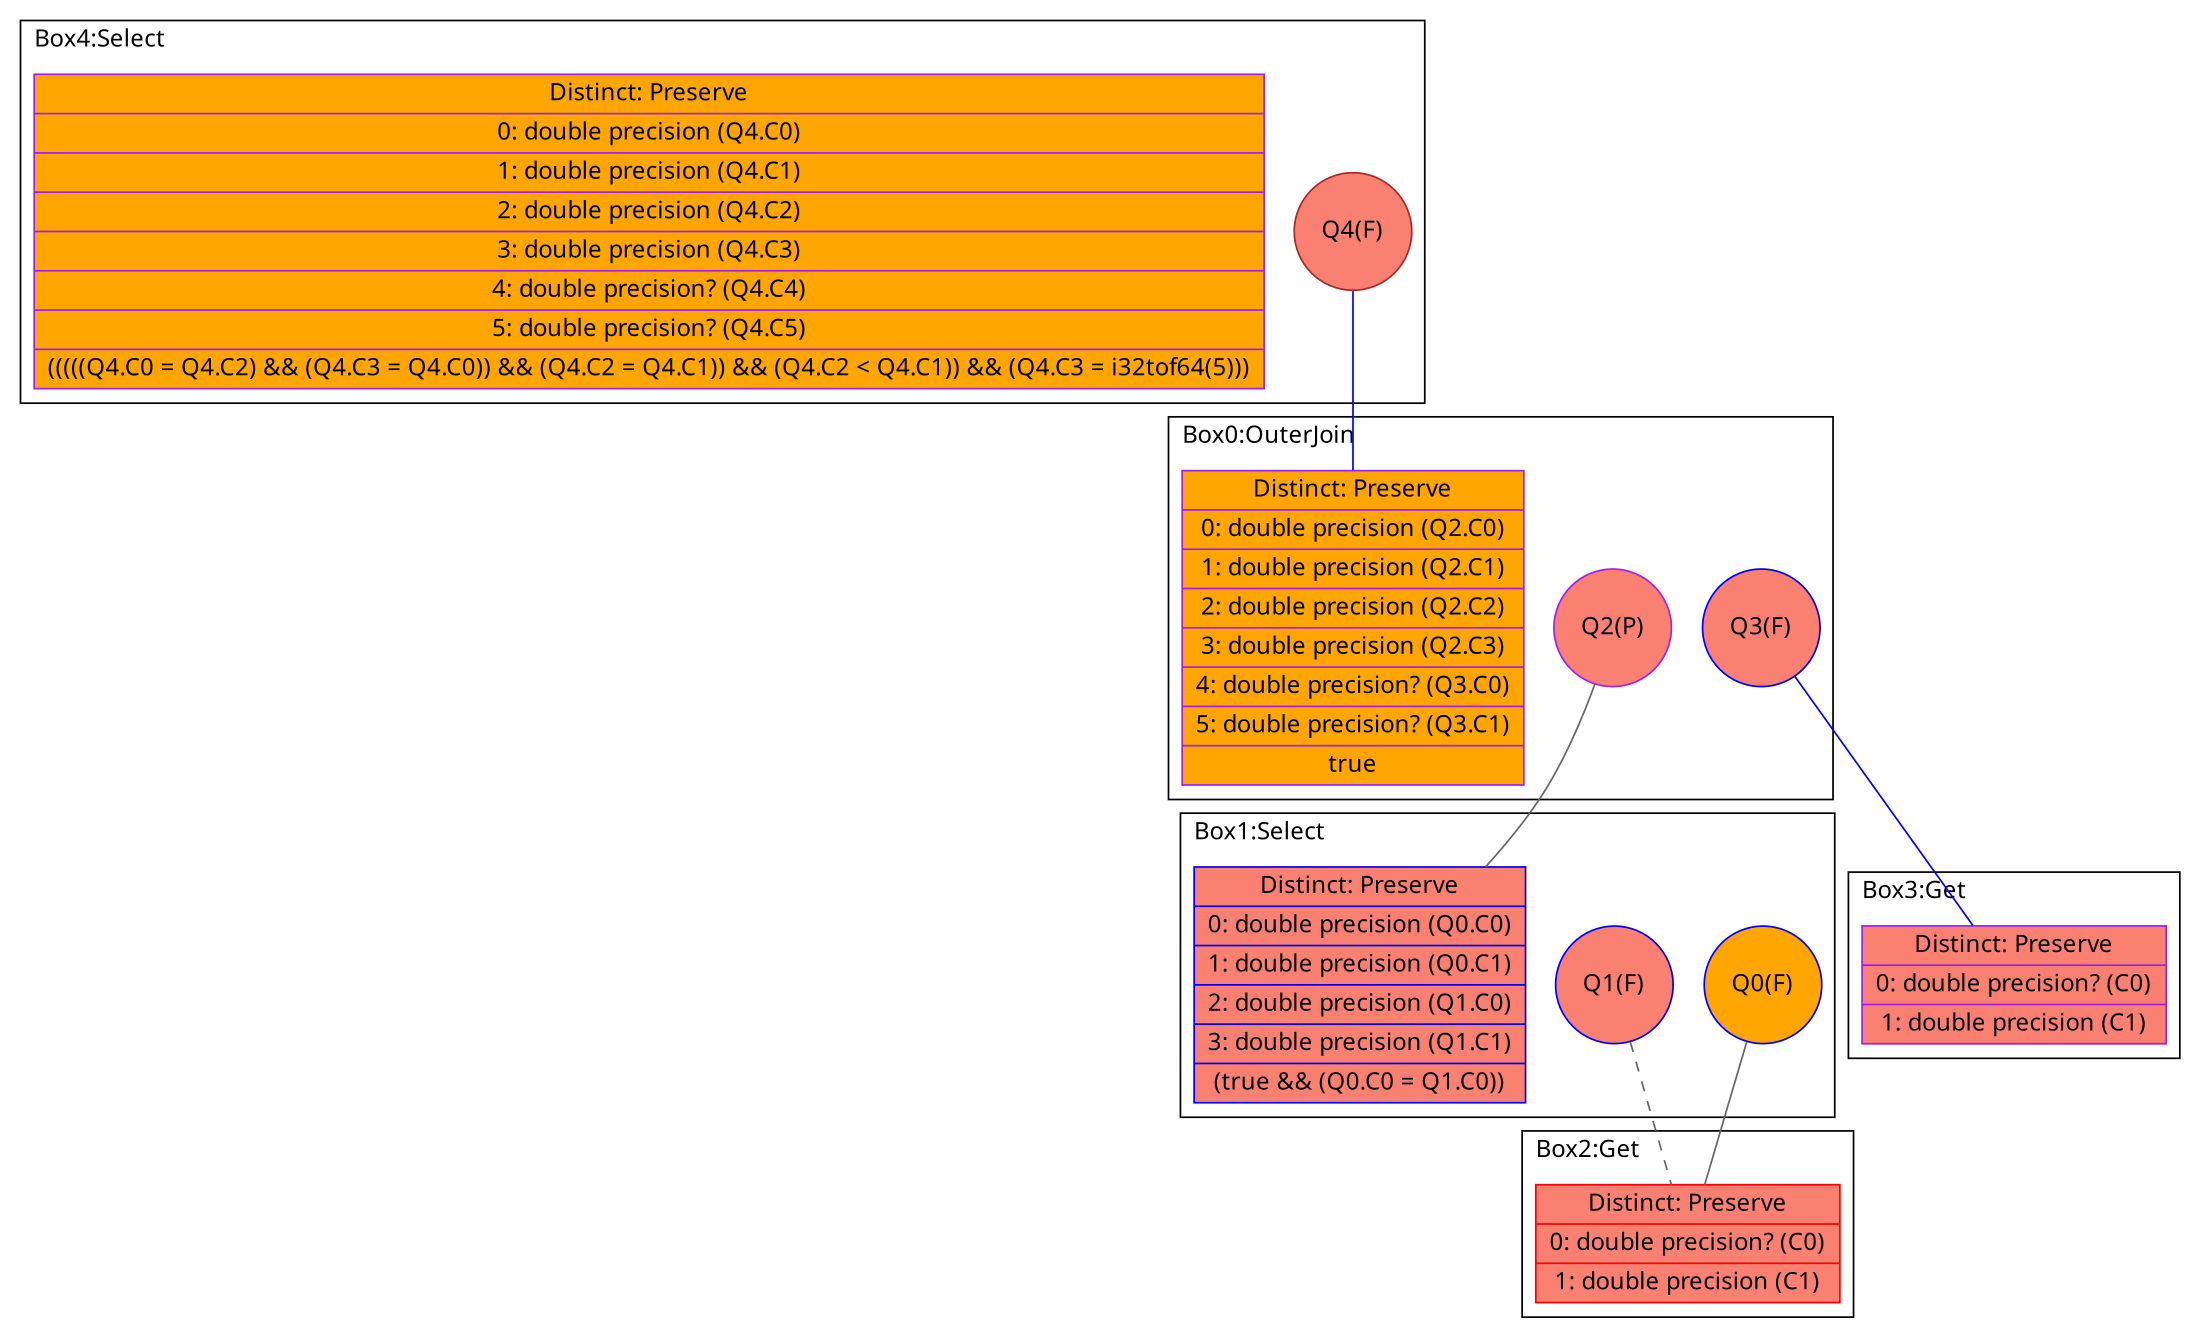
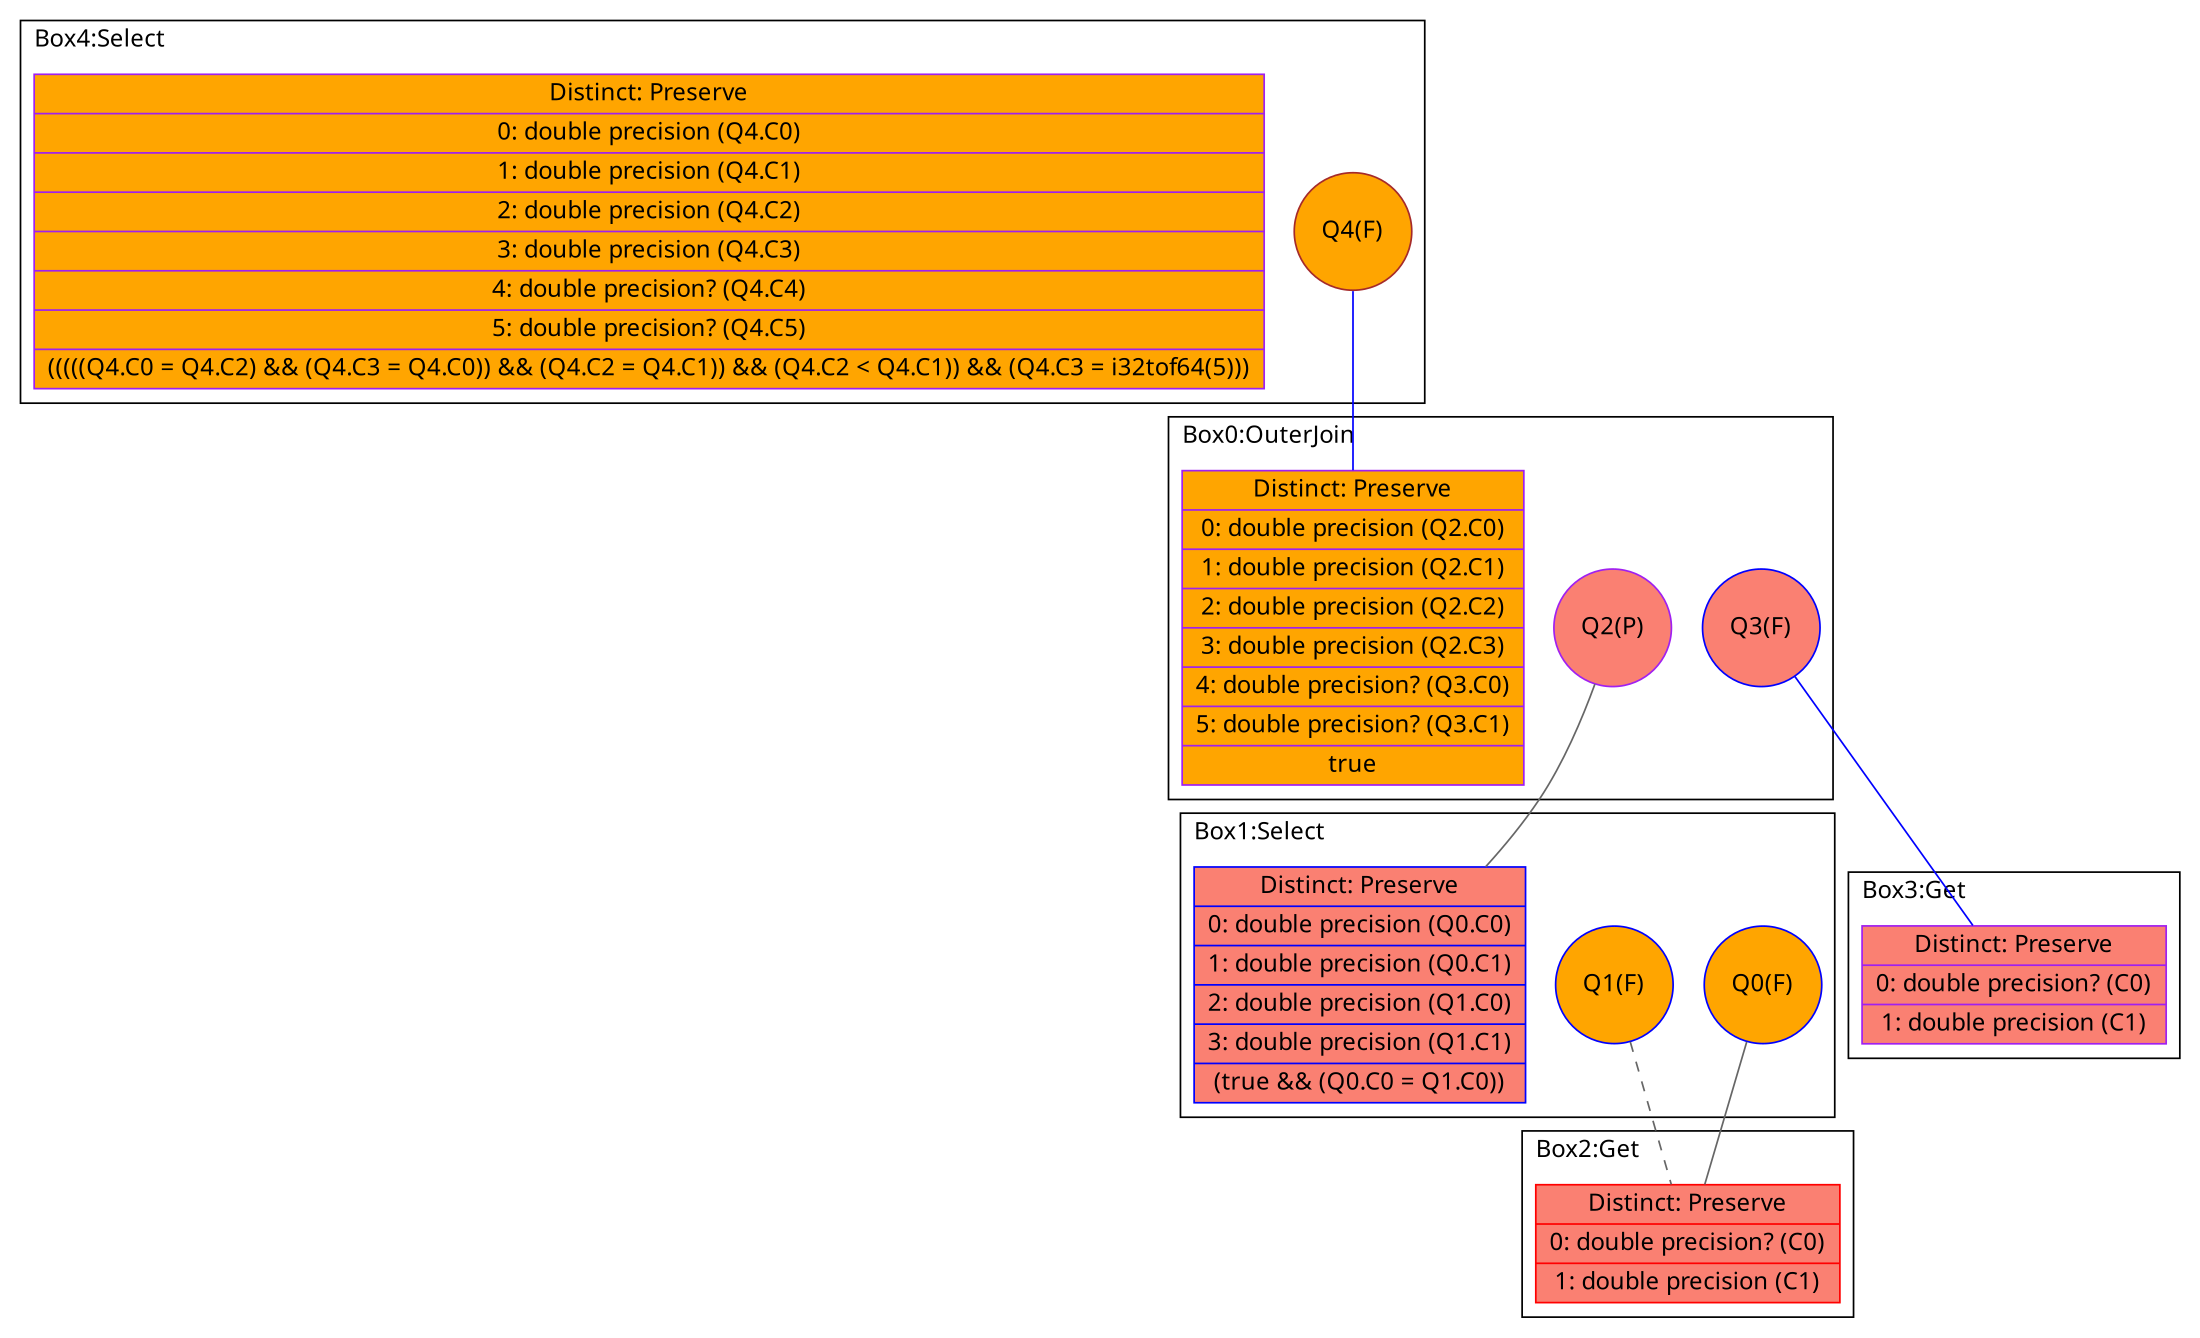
node "Q4(F)": fillcolor salmon -> orange
node "Q1(F)": fillcolor salmon -> orange
